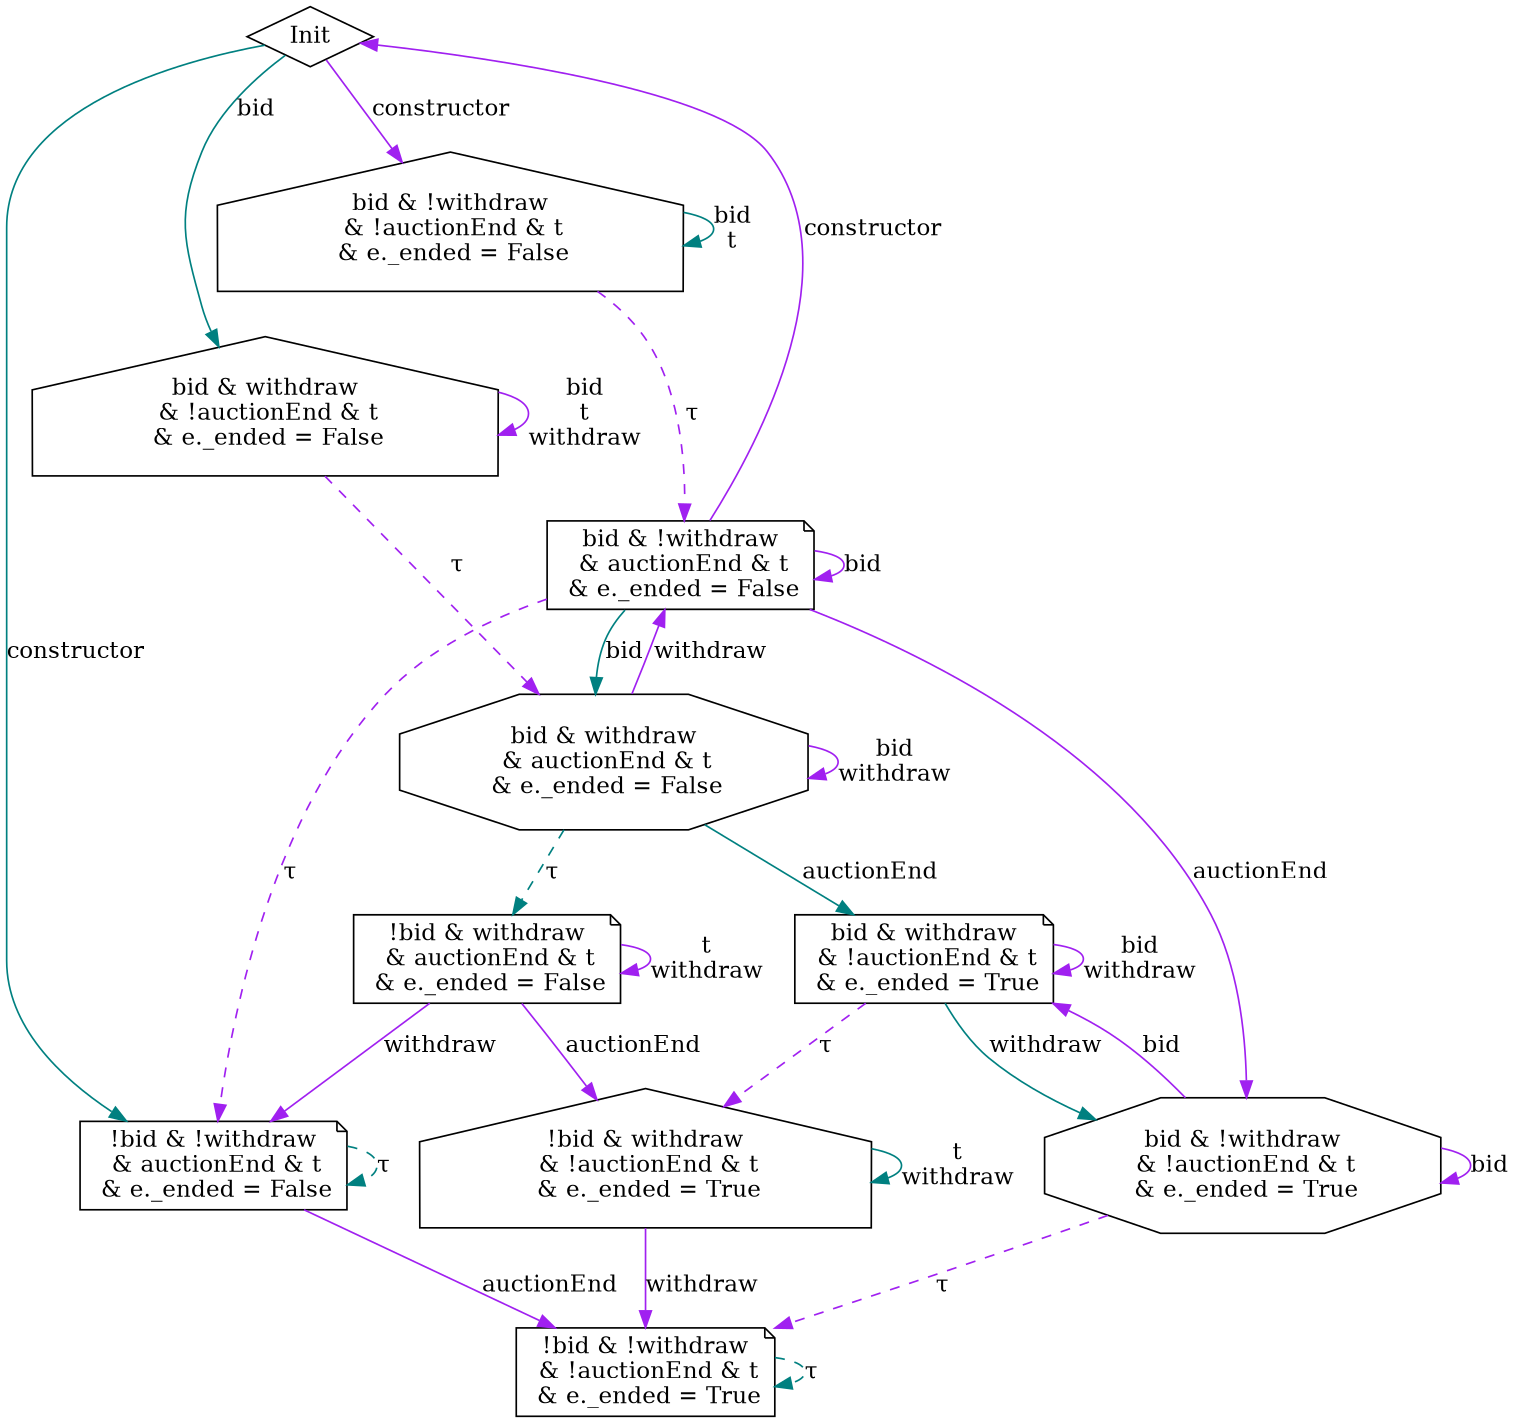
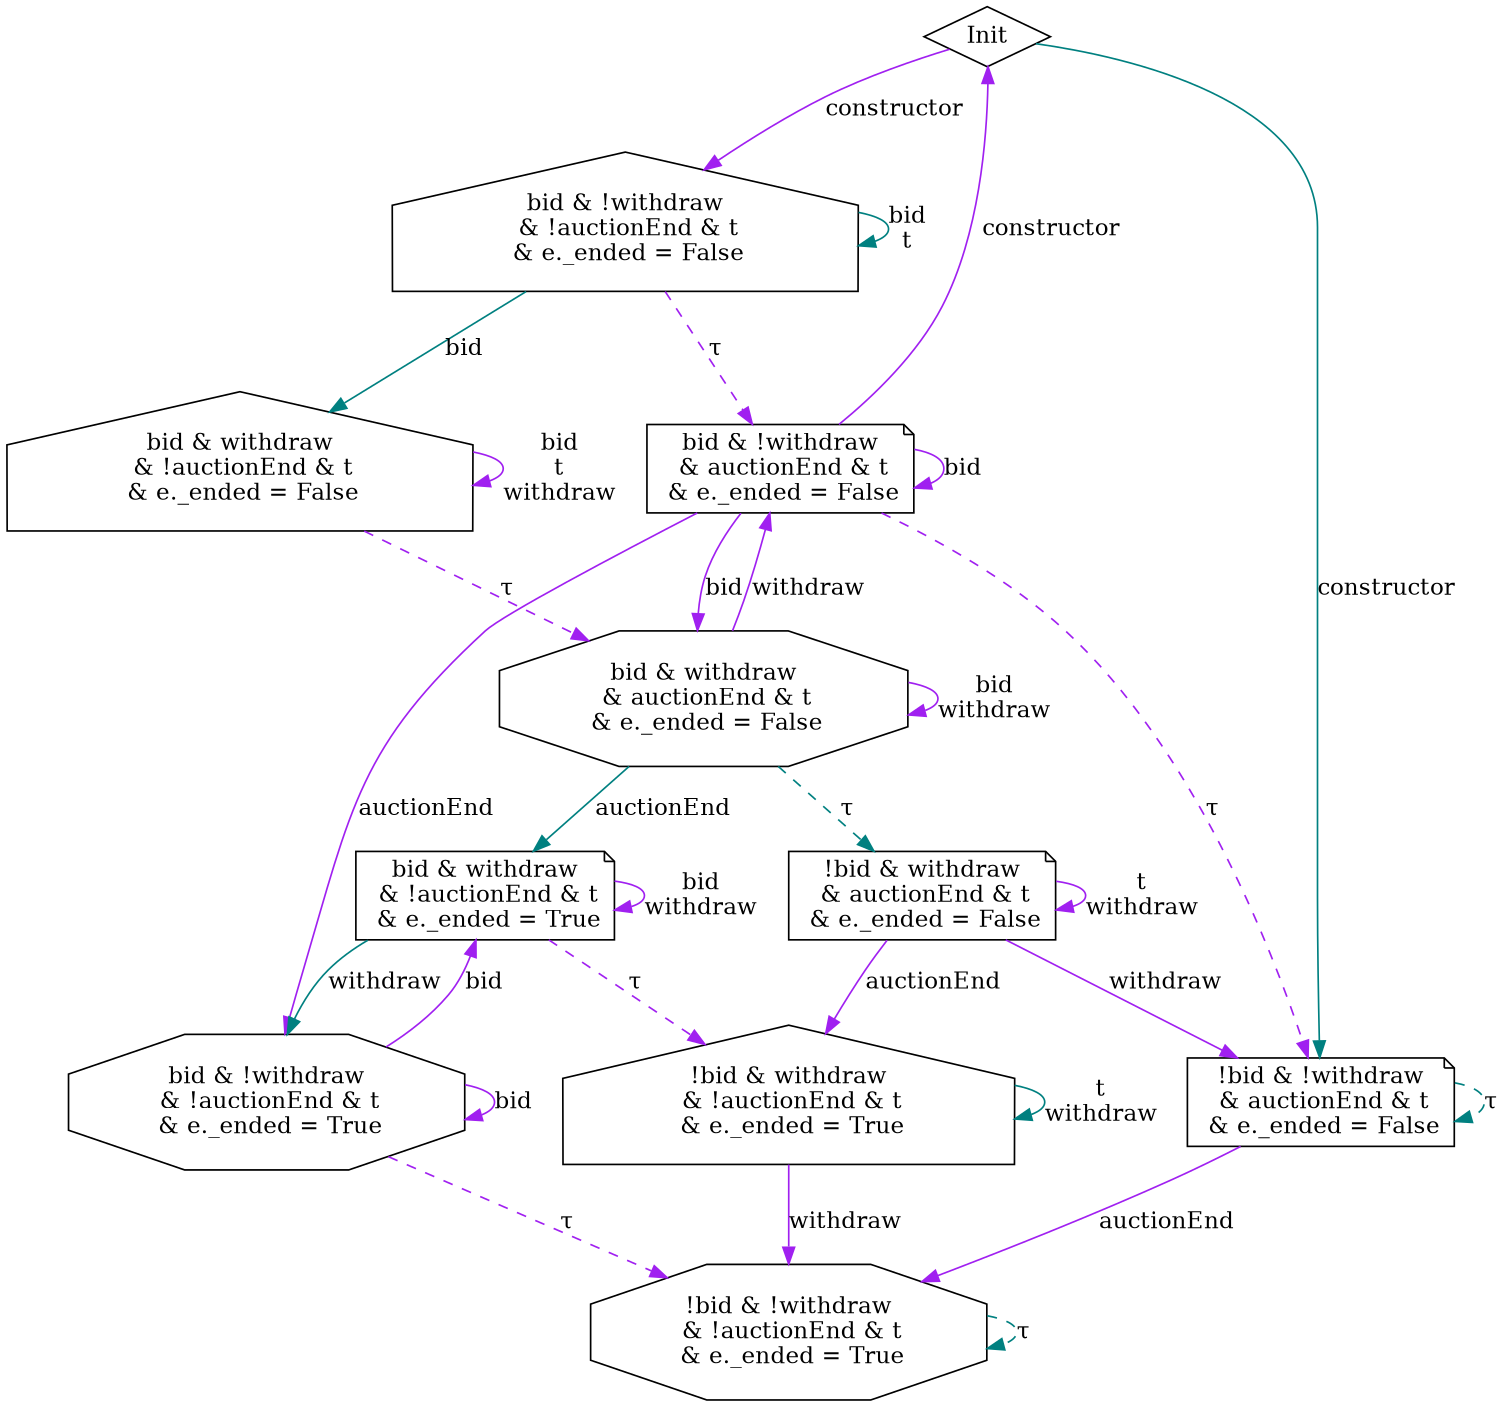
edge "Init" -> "bid & withdraw & !auctionEnd & t & e._ended = False": now "bid & !withdraw & !auctionEnd & t & e._ended = False" -> "bid & withdraw & !auctionEnd & t & e._ended = False"
edge "bid & !withdraw & auctionEnd & t & e._ended = False" -> "bid & withdraw & auctionEnd & t & e._ended = False": color teal -> purple
node "!bid & !withdraw & !auctionEnd & t & e._ended = True": shape note -> octagon
